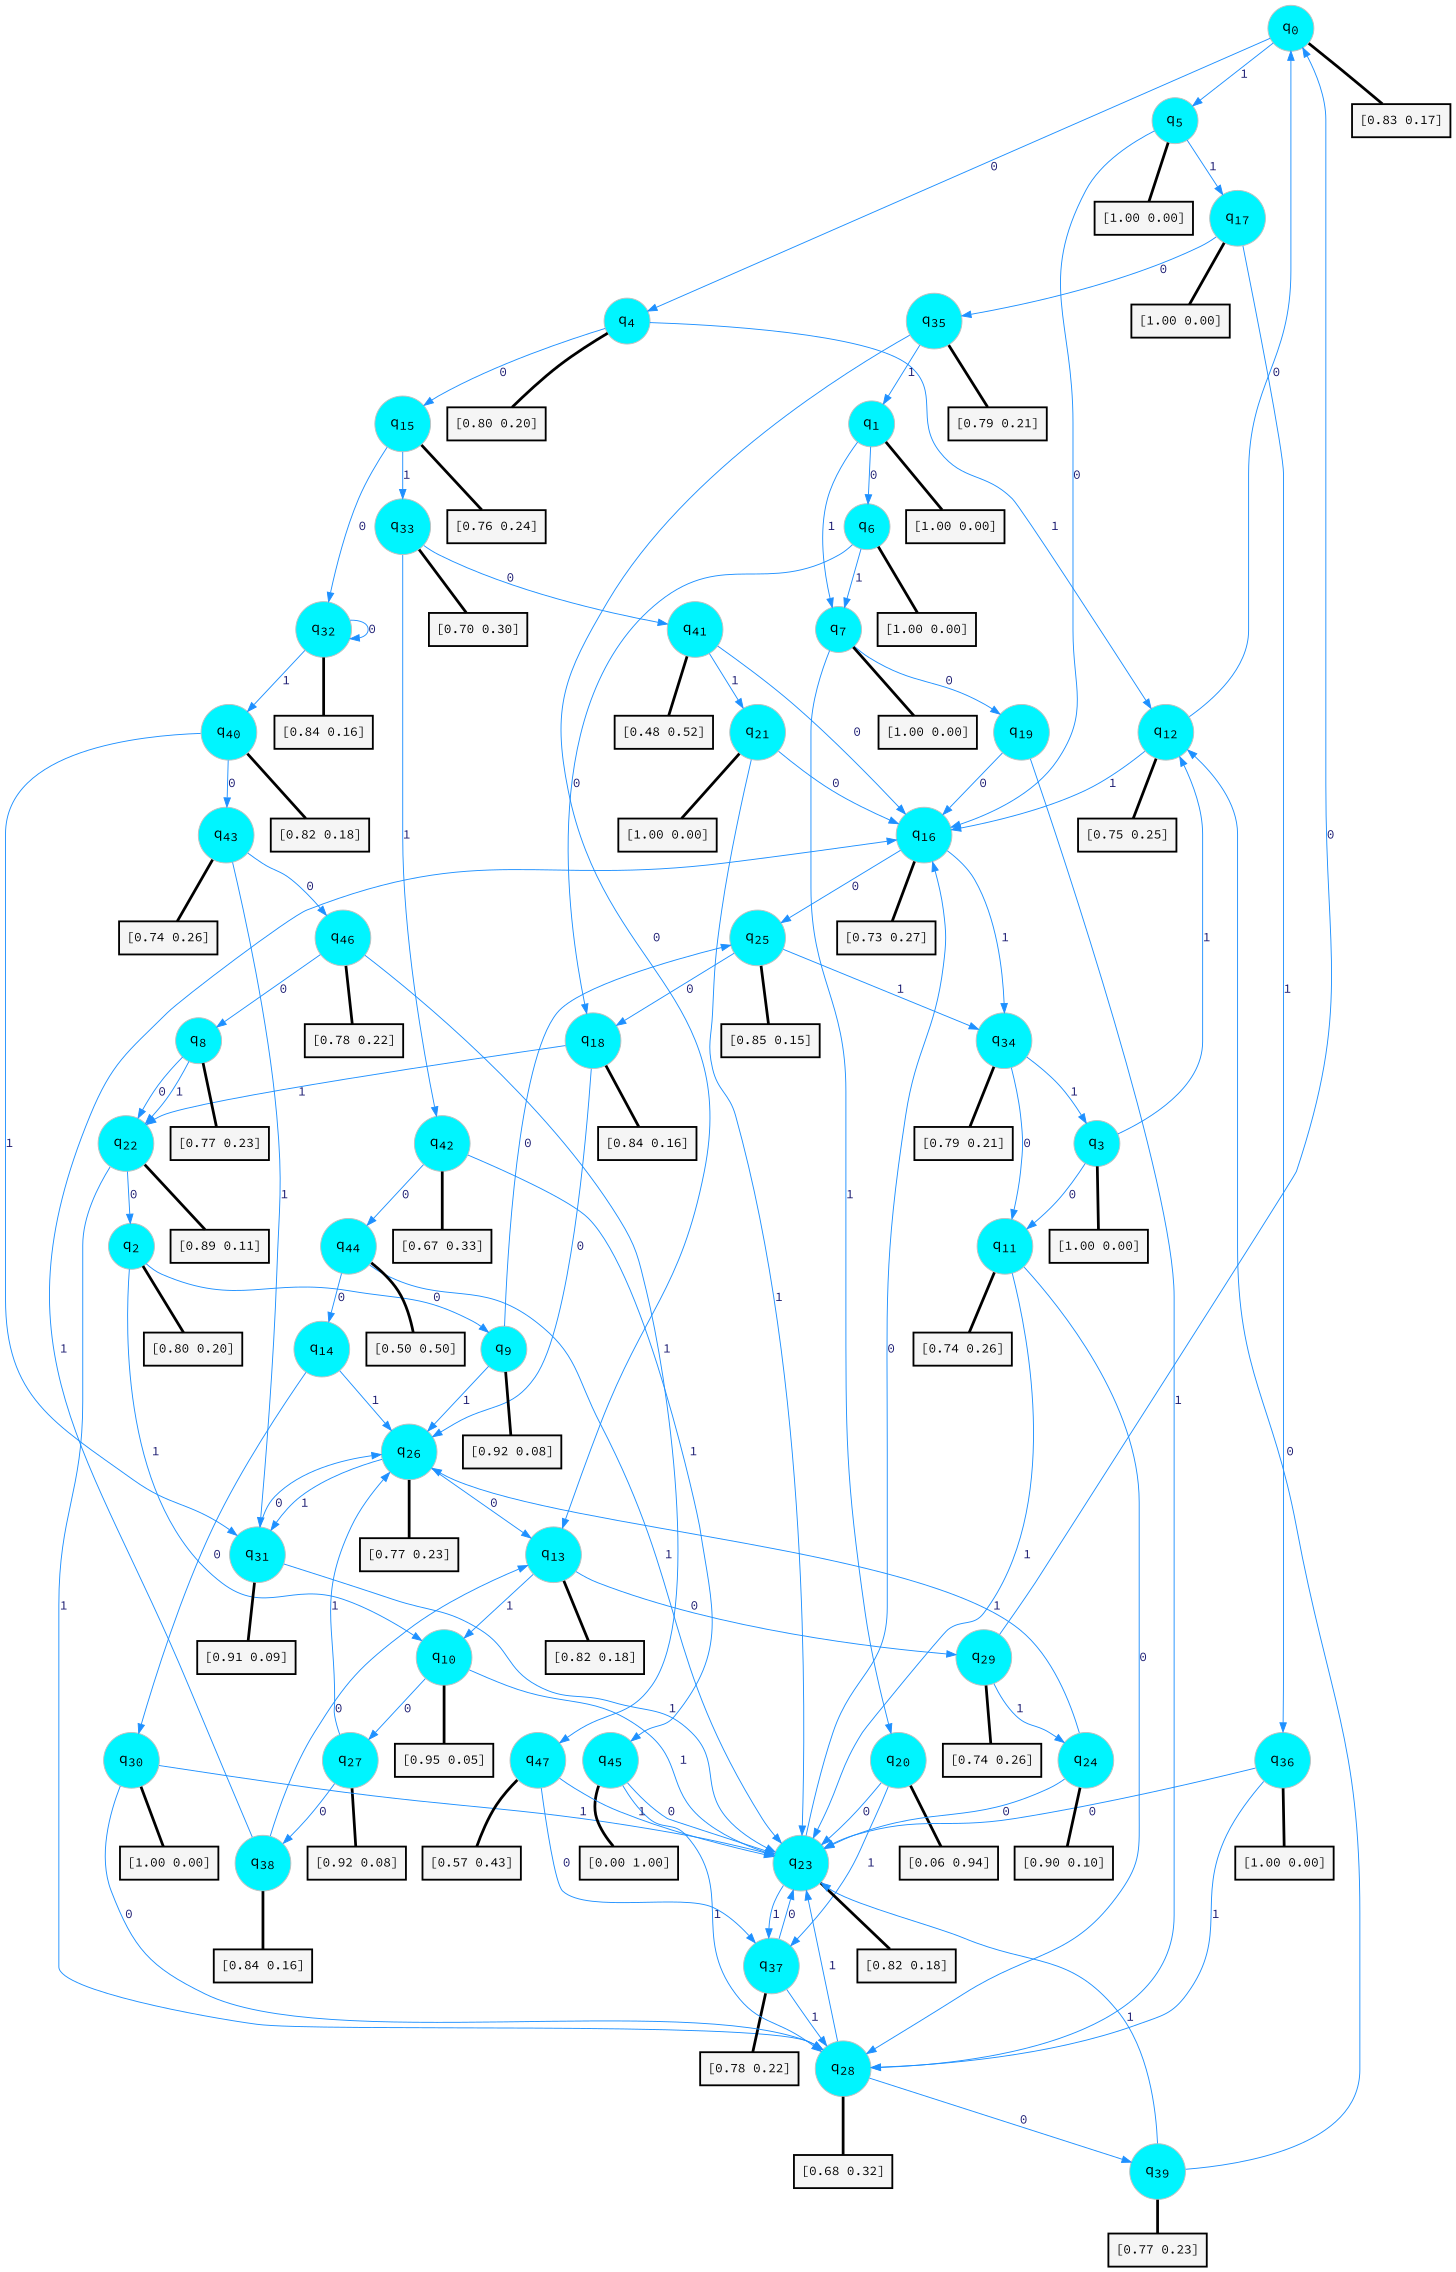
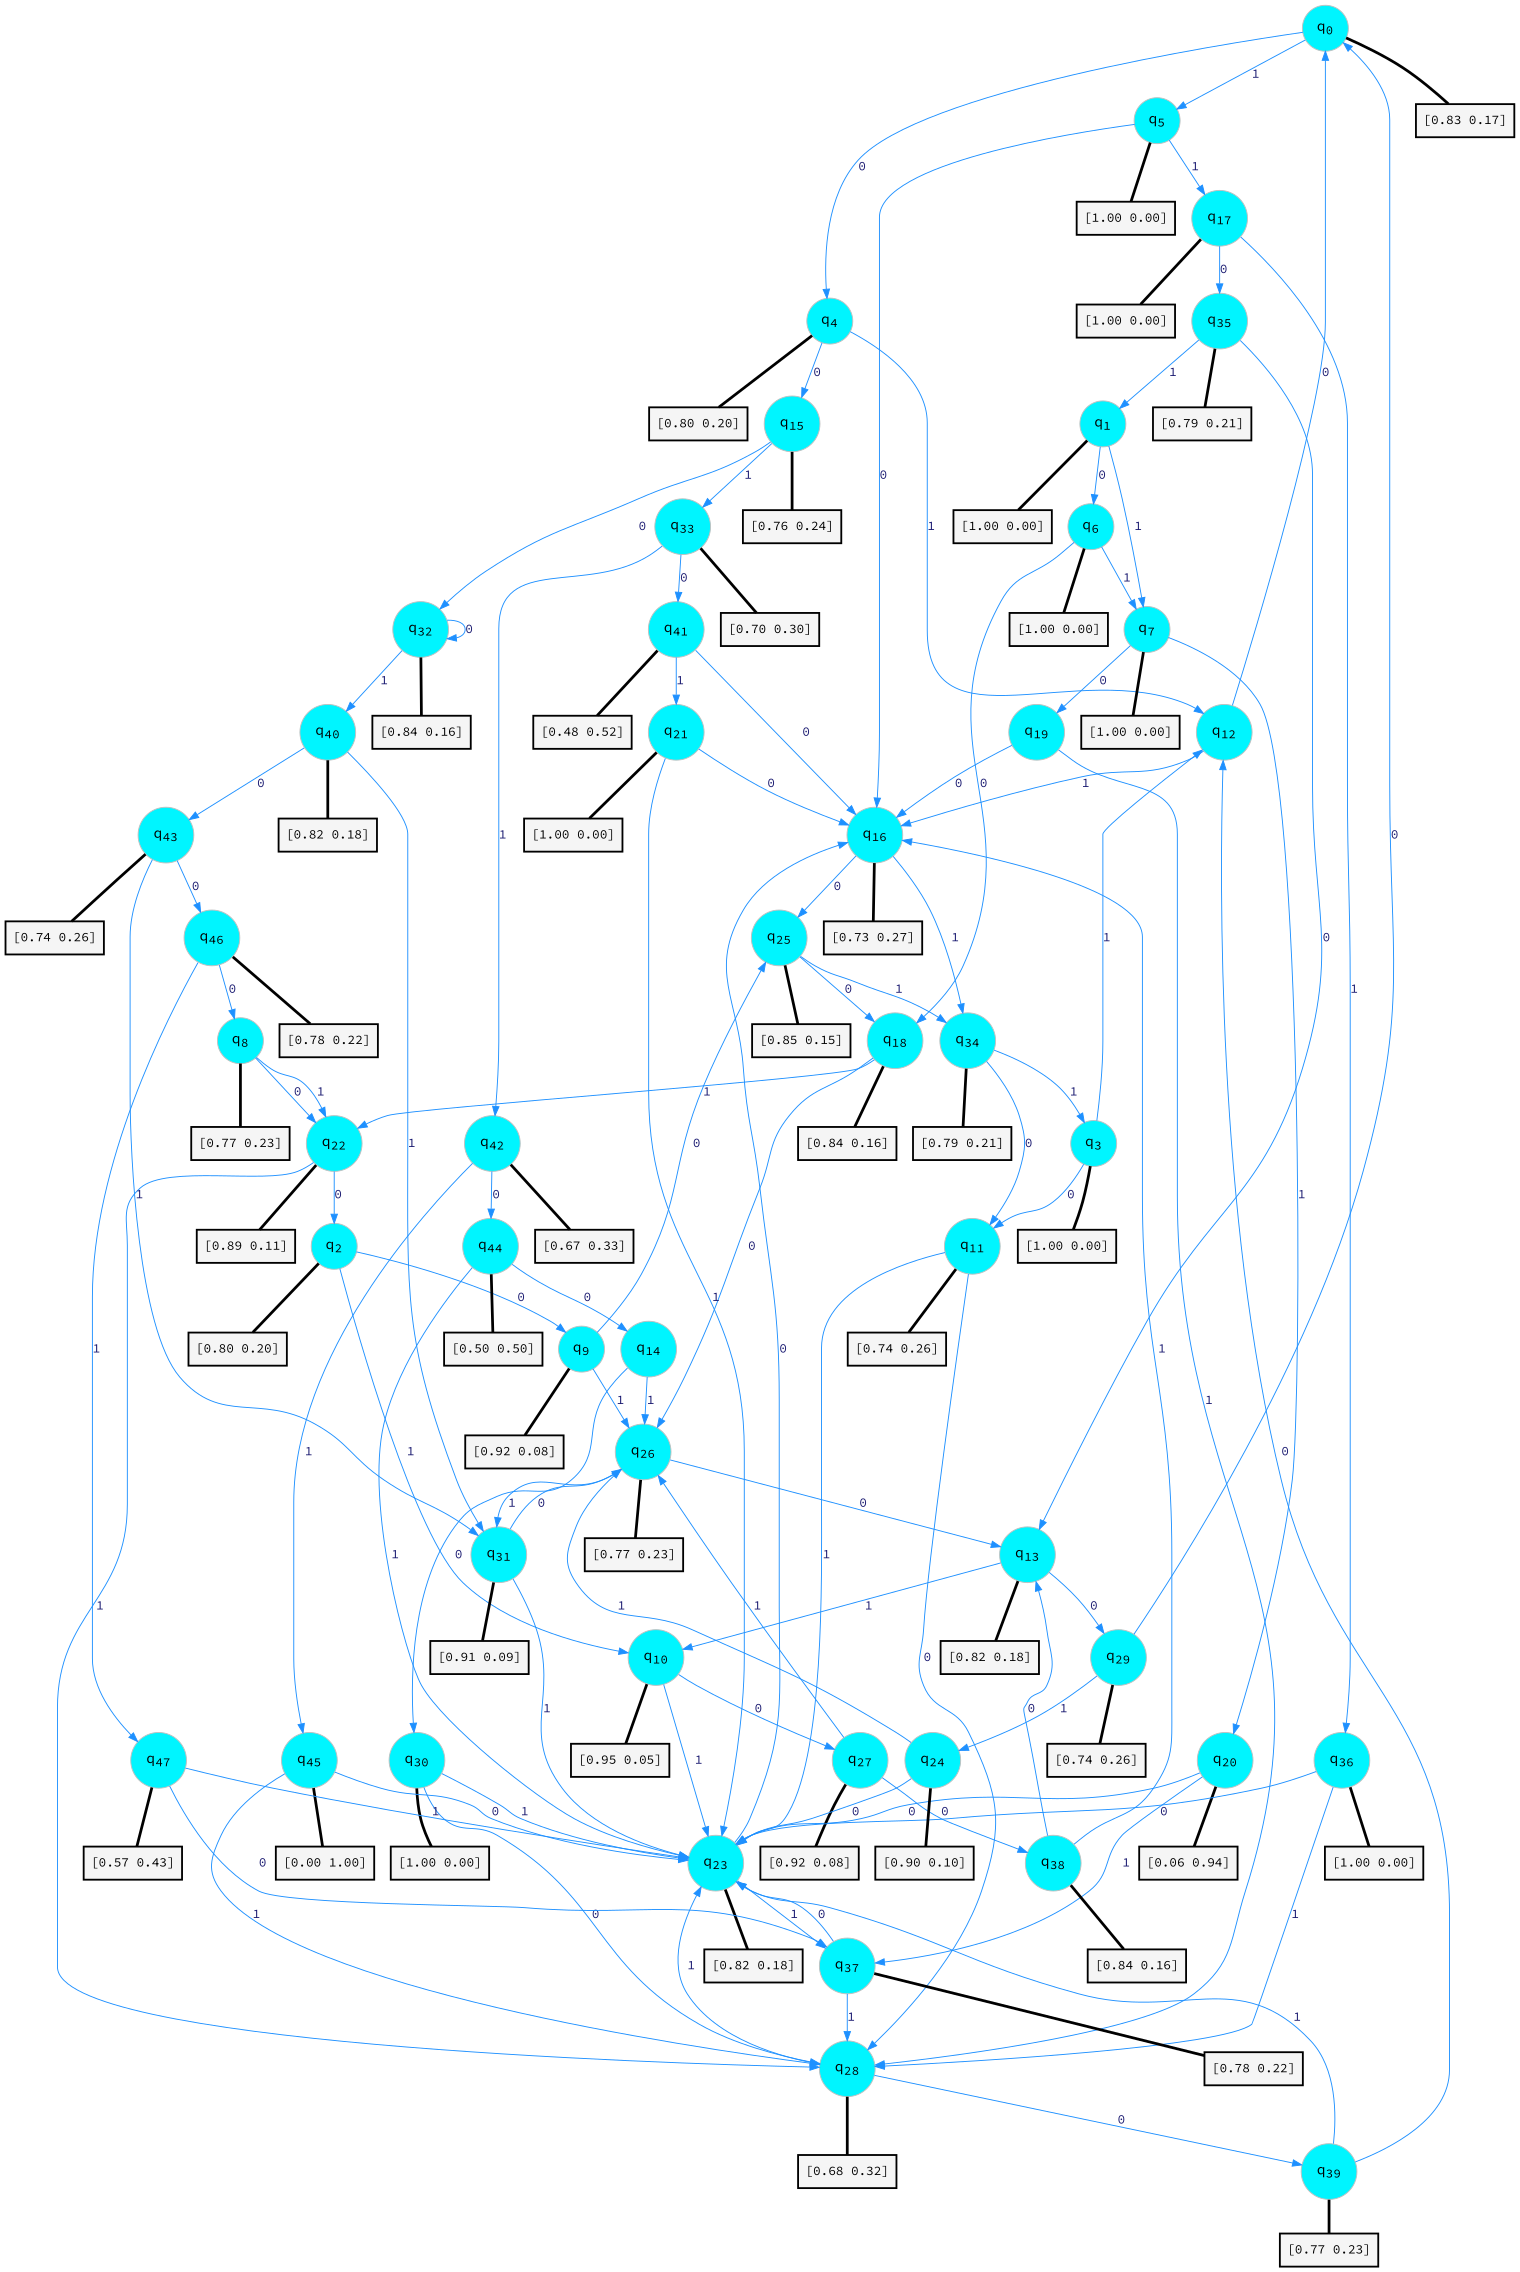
node "[0.75 0.25]": removed
